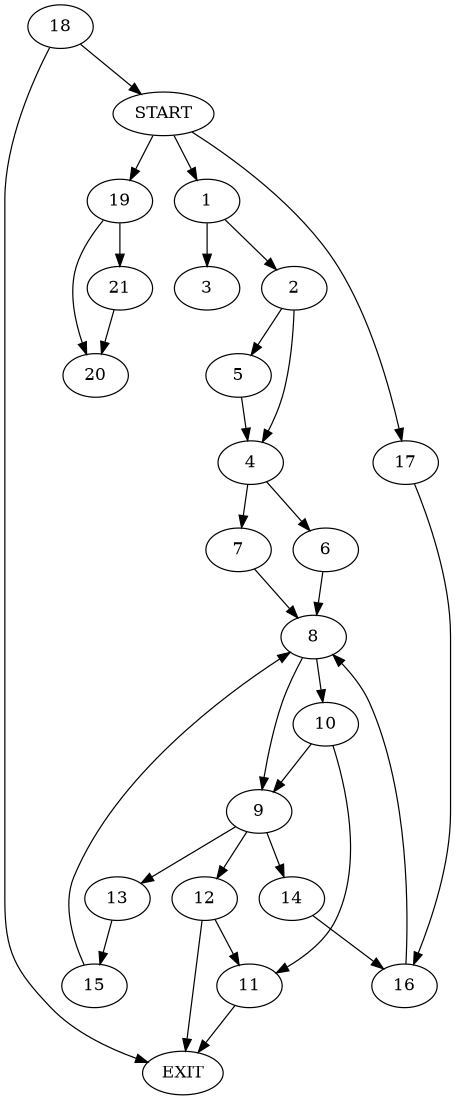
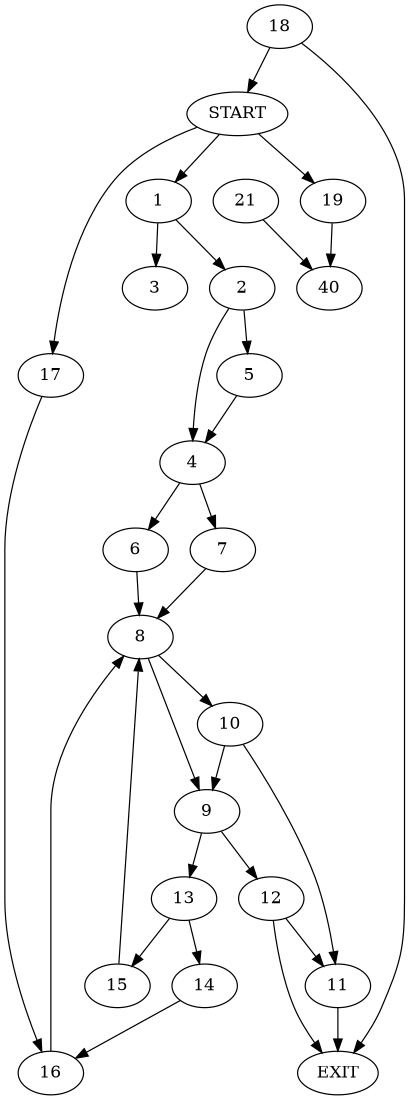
edge "19" -> "21": removed
node "20": label "20" -> "40"
edge "9" -> "14": now "13" -> "14"
